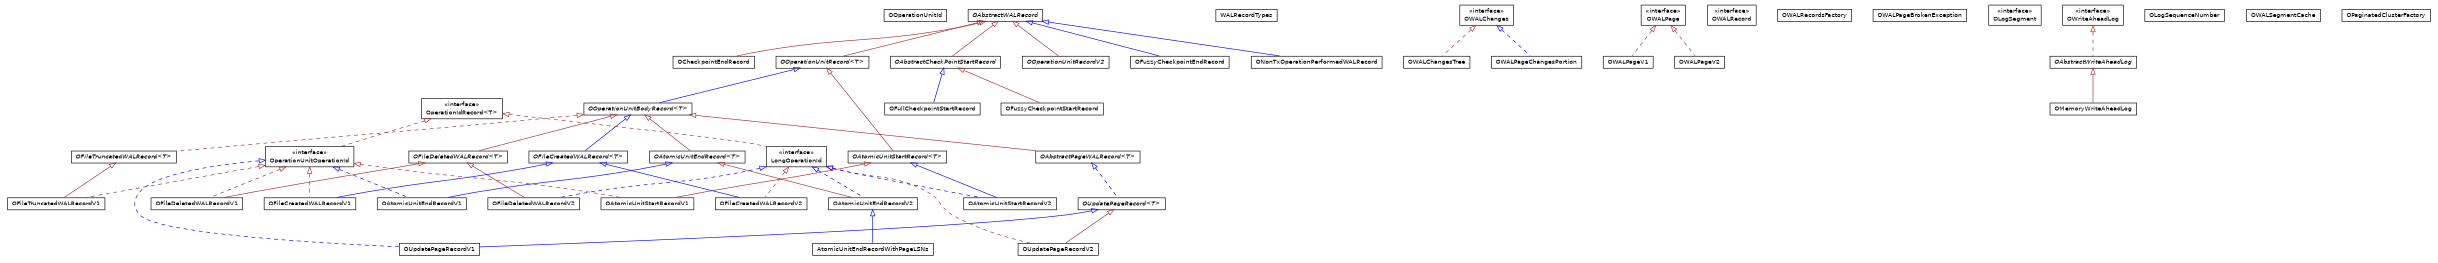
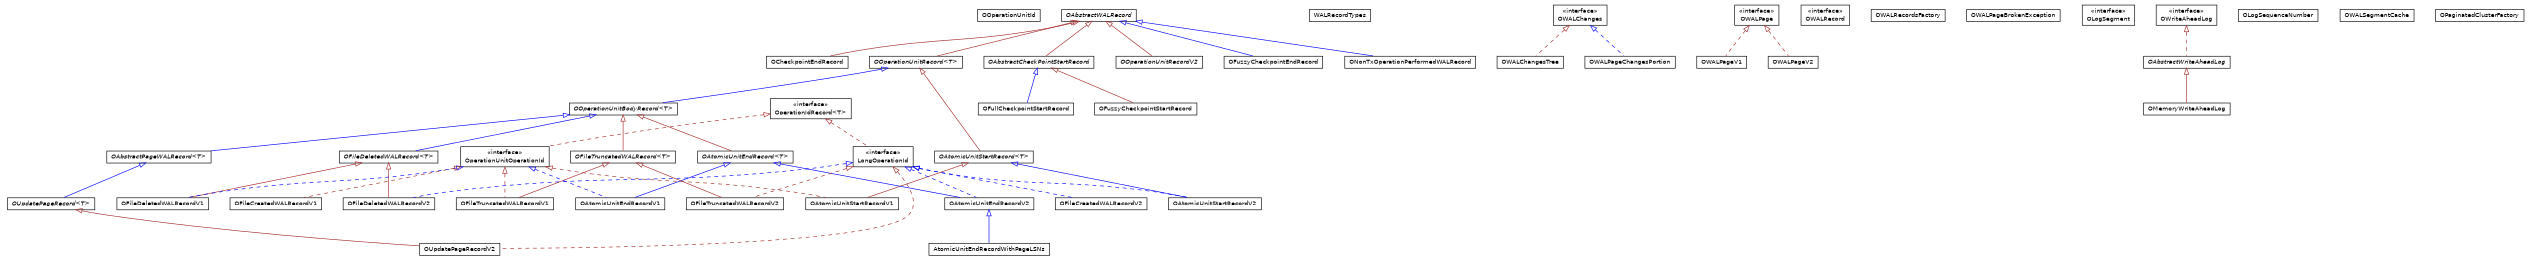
edge "OAbstractPageWALRecord<T>" -> "OOperationUnitBodyRecord<T>": color brown -> blue
edge "OFileTruncatedWALRecord<T>" -> "OOperationUnitBodyRecord<T>": style dashed -> solid
edge "OFileDeletedWALRecord<T>" -> "OOperationUnitBodyRecord<T>": color brown -> blue
node "OFileCreatedWALRecord<T>": removed
edge "OAtomicUnitEndRecordV2" -> "OAtomicUnitEndRecord<T>": color brown -> blue
edge "OFileDeletedWALRecordV1" -> "OperationUnitOperationId": color brown -> blue
edge "OUpdatePageRecord<T>" -> "OAbstractPageWALRecord<T>": style dashed -> solid
edge "OFileCreatedWALRecordV2" -> "LongOperationId": color brown -> blue
node "OFileTruncatedWALRecordV2": added
node "OUpdatePageRecordV1": removed
